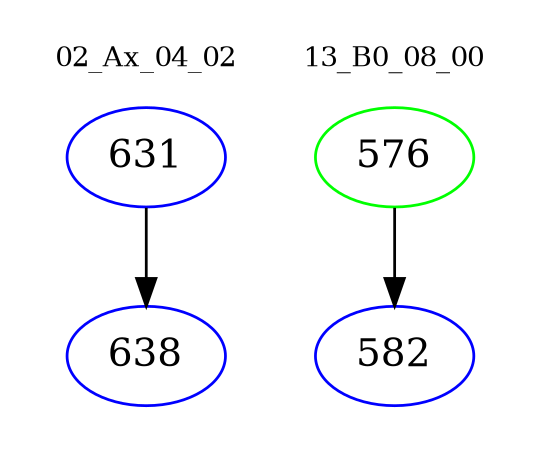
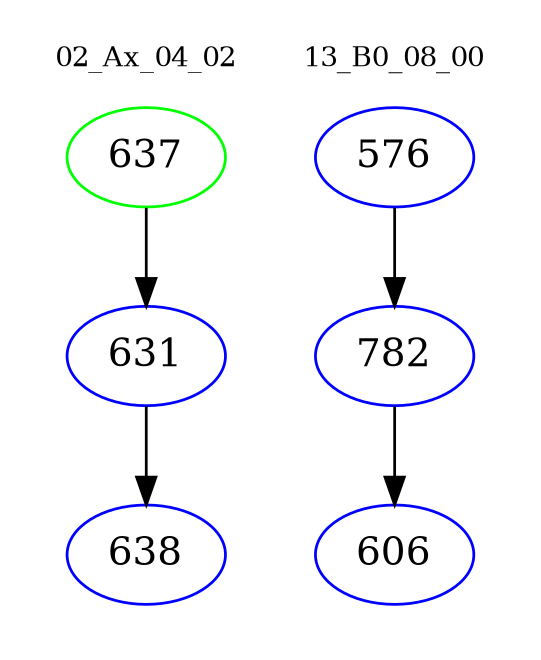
node "637": added
node "576": color green -> blue
node "582": label "582" -> "782"
node "606": added
